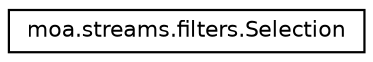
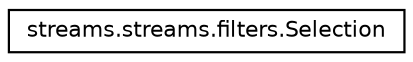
node "moa.streams.filters.Selection": label "moa.streams.filters.Selection" -> "streams.streams.filters.Selection"
